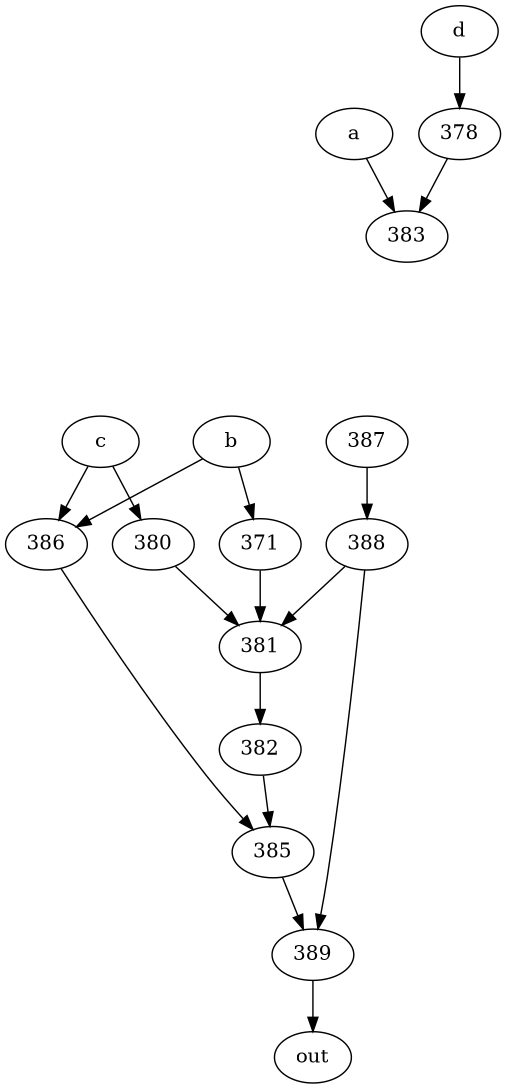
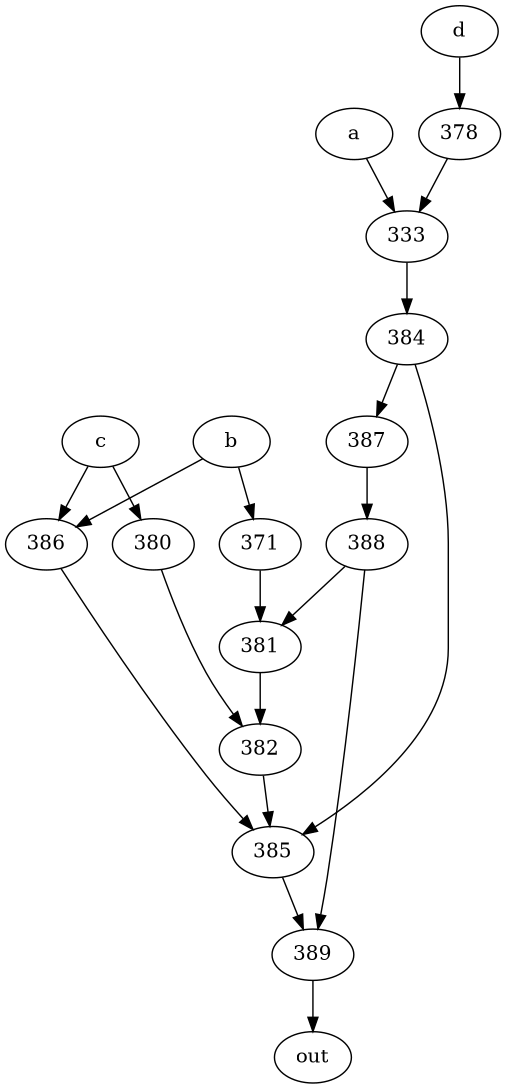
node "383": label "383" -> "333"
node "384": added
edge "380" -> "381": now "380" -> "382"
